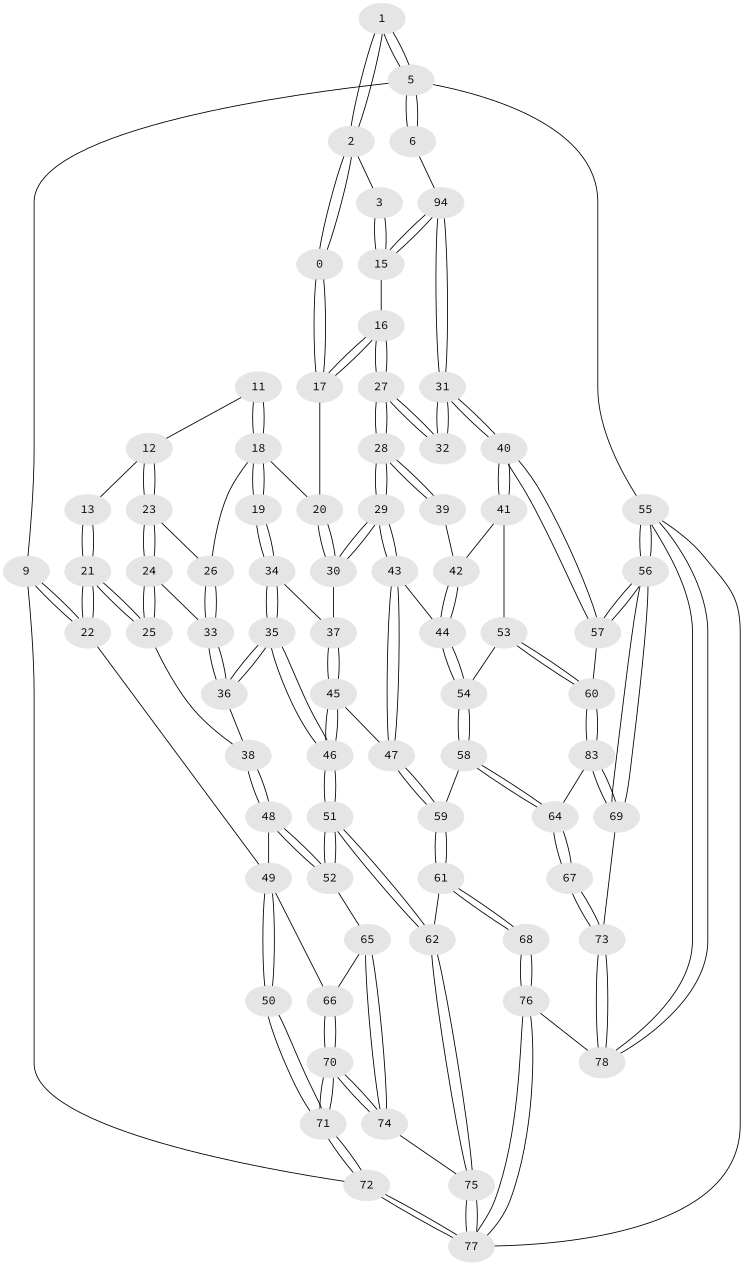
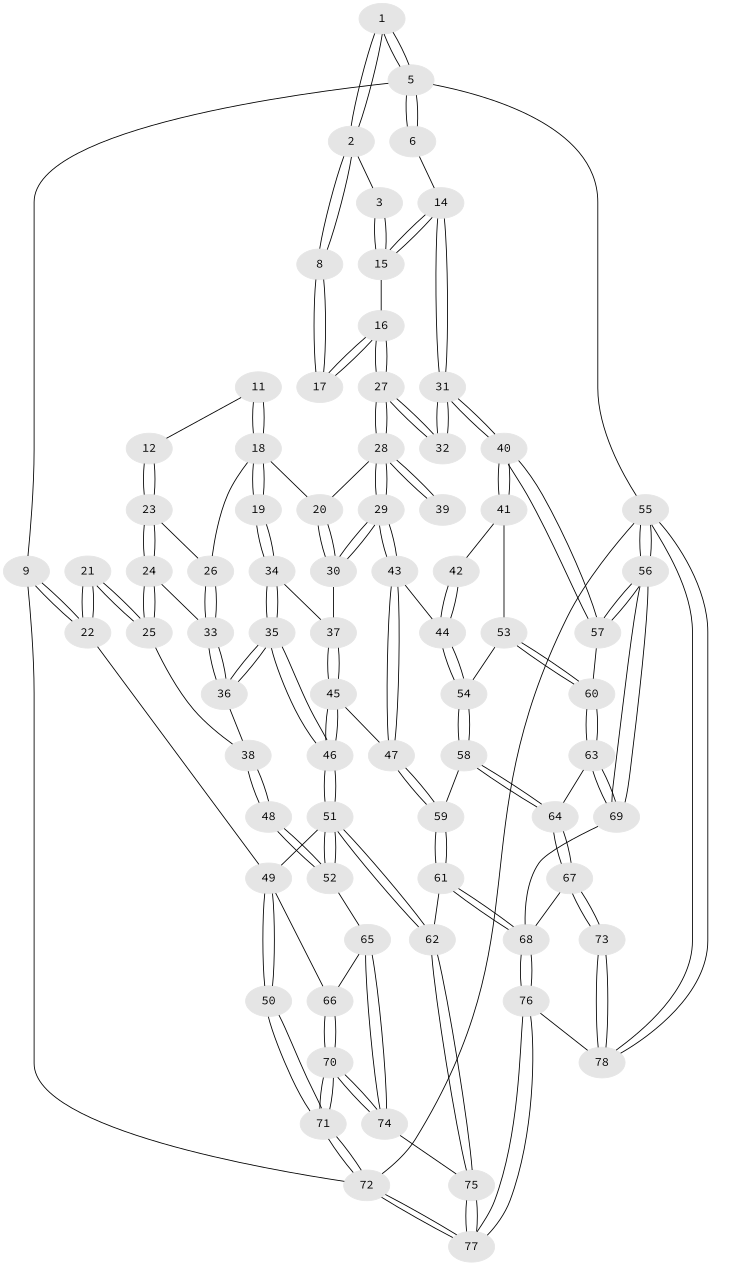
node "94": label "94" -> "14"
node "0": label "0" -> "8"
edge "17" -- "20": now "28" -- "20"
node "13": removed
edge "39" -- "42": removed
node "83": label "83" -> "63"
edge "48" -- "49": now "51" -- "49"
edge "69" -- "73": now "69" -- "68"
edge "67" -- "68": added
edge "55" -- "77": now "55" -- "72"
